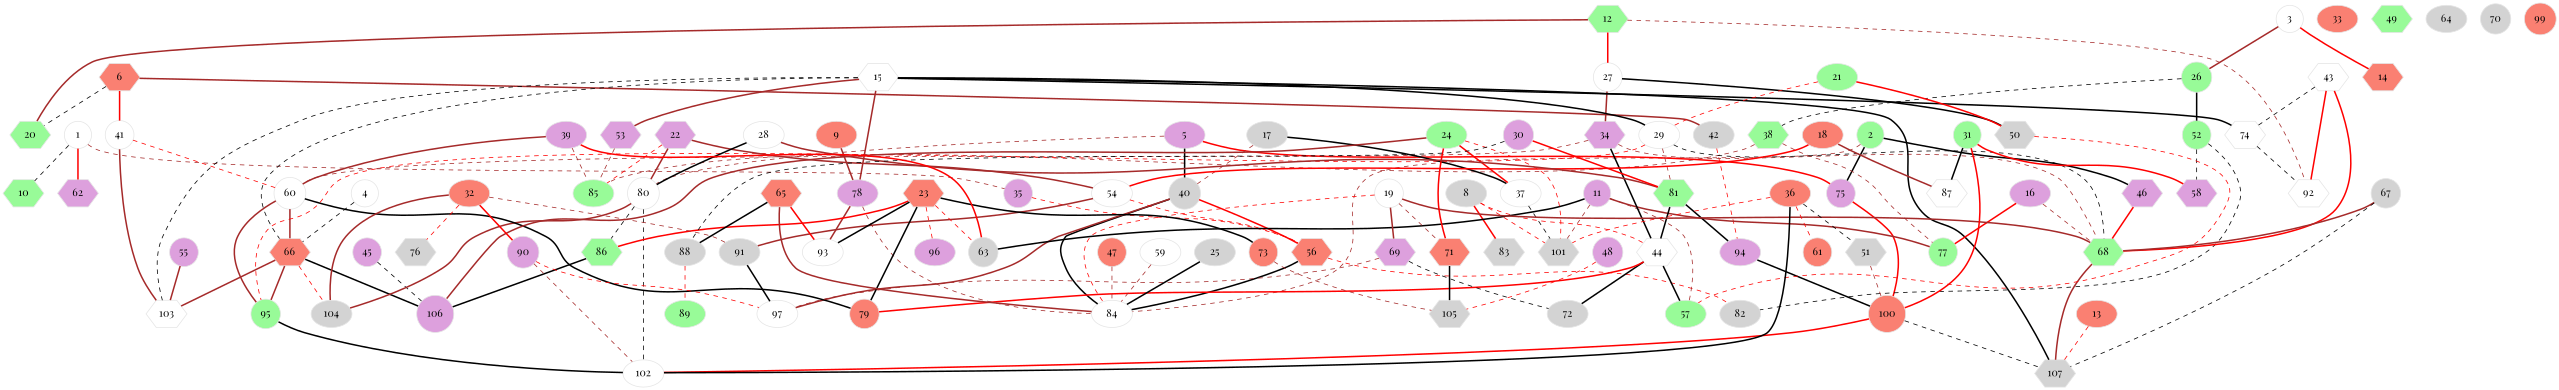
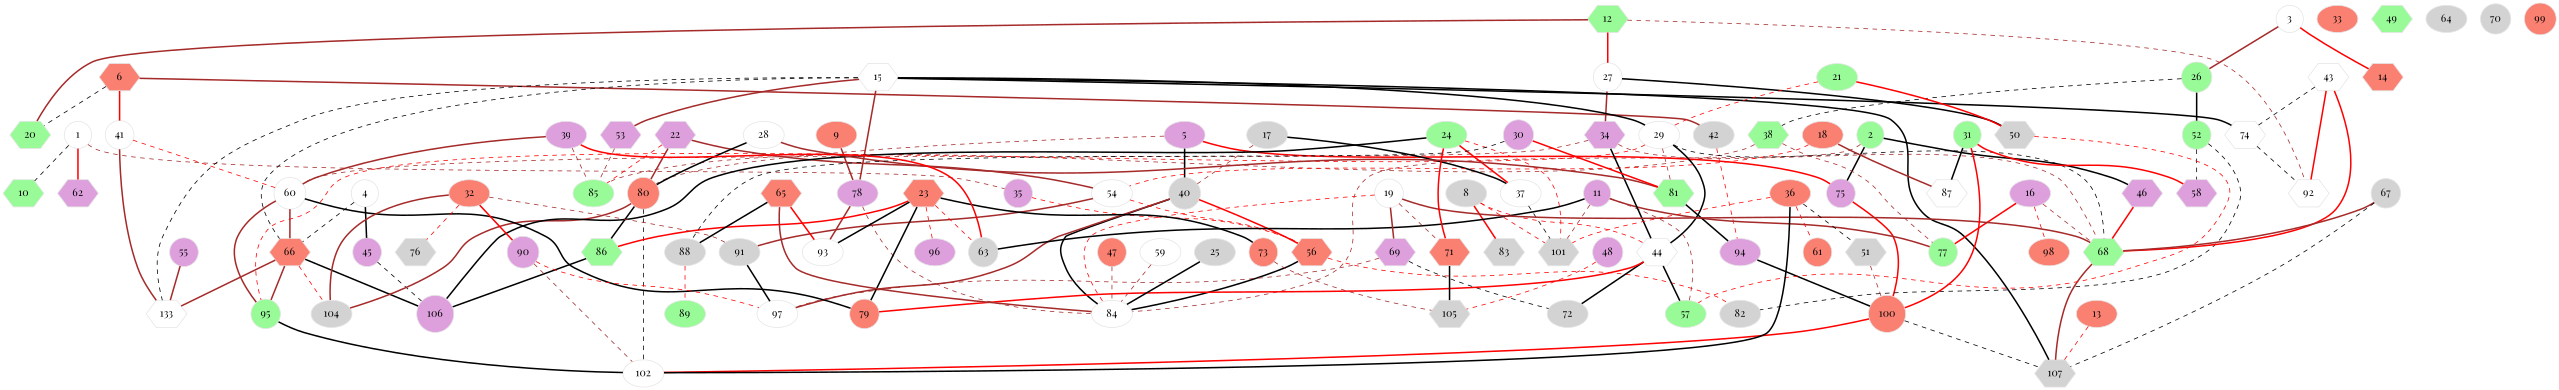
edge "24" -- "106": color brown -> black
edge "18" -- "54": style bold -> dashed
node "80": fillcolor white -> salmon
edge "80" -- "86": style dashed -> bold
edge "4" -- "45": added
edge "81" -- "44": now "29" -- "44"
node "98": added
node "103": label "103" -> "133"
